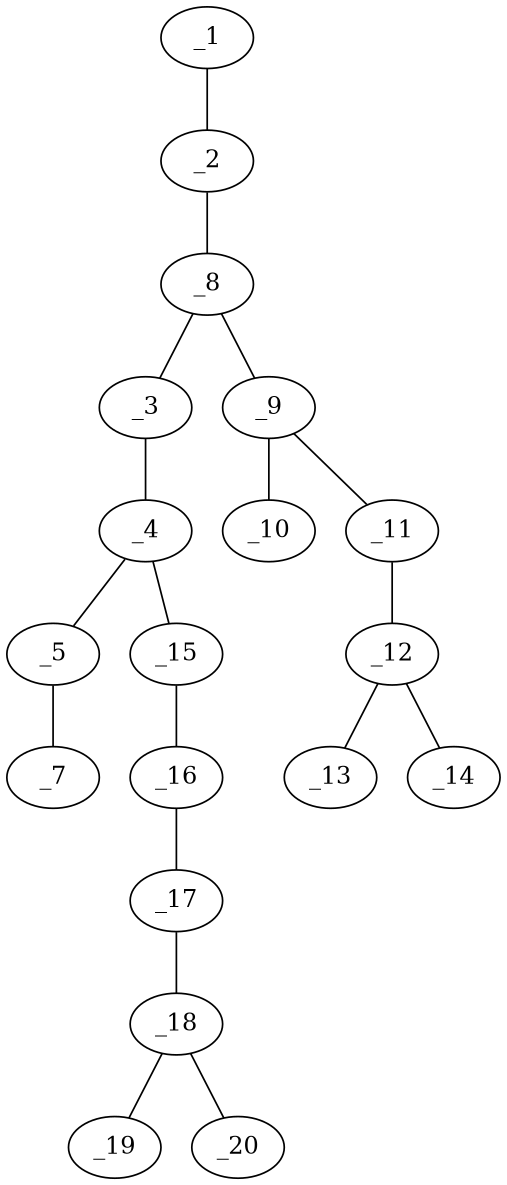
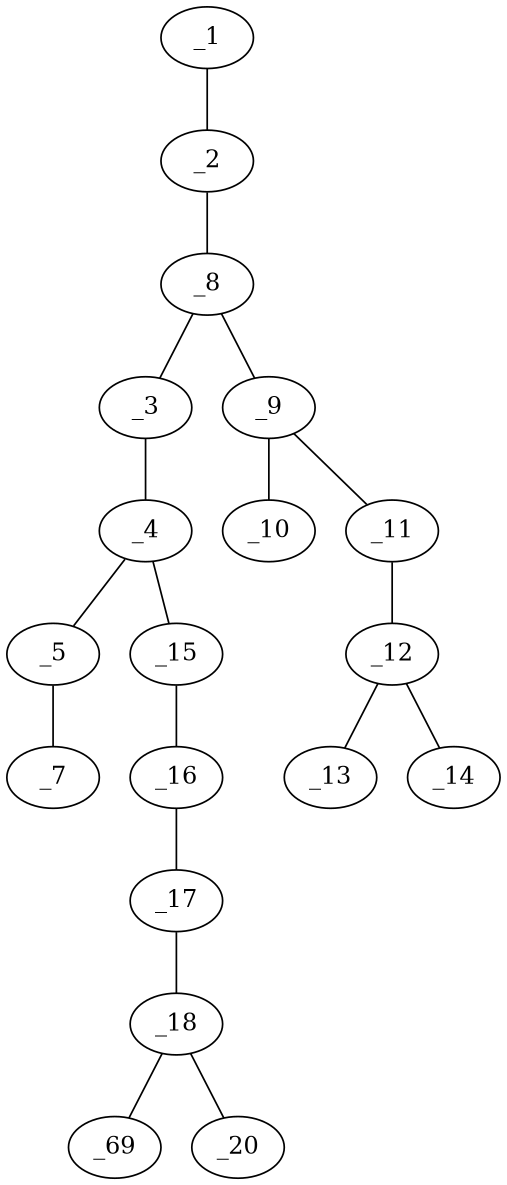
node "_19": label "_19" -> "_69"
